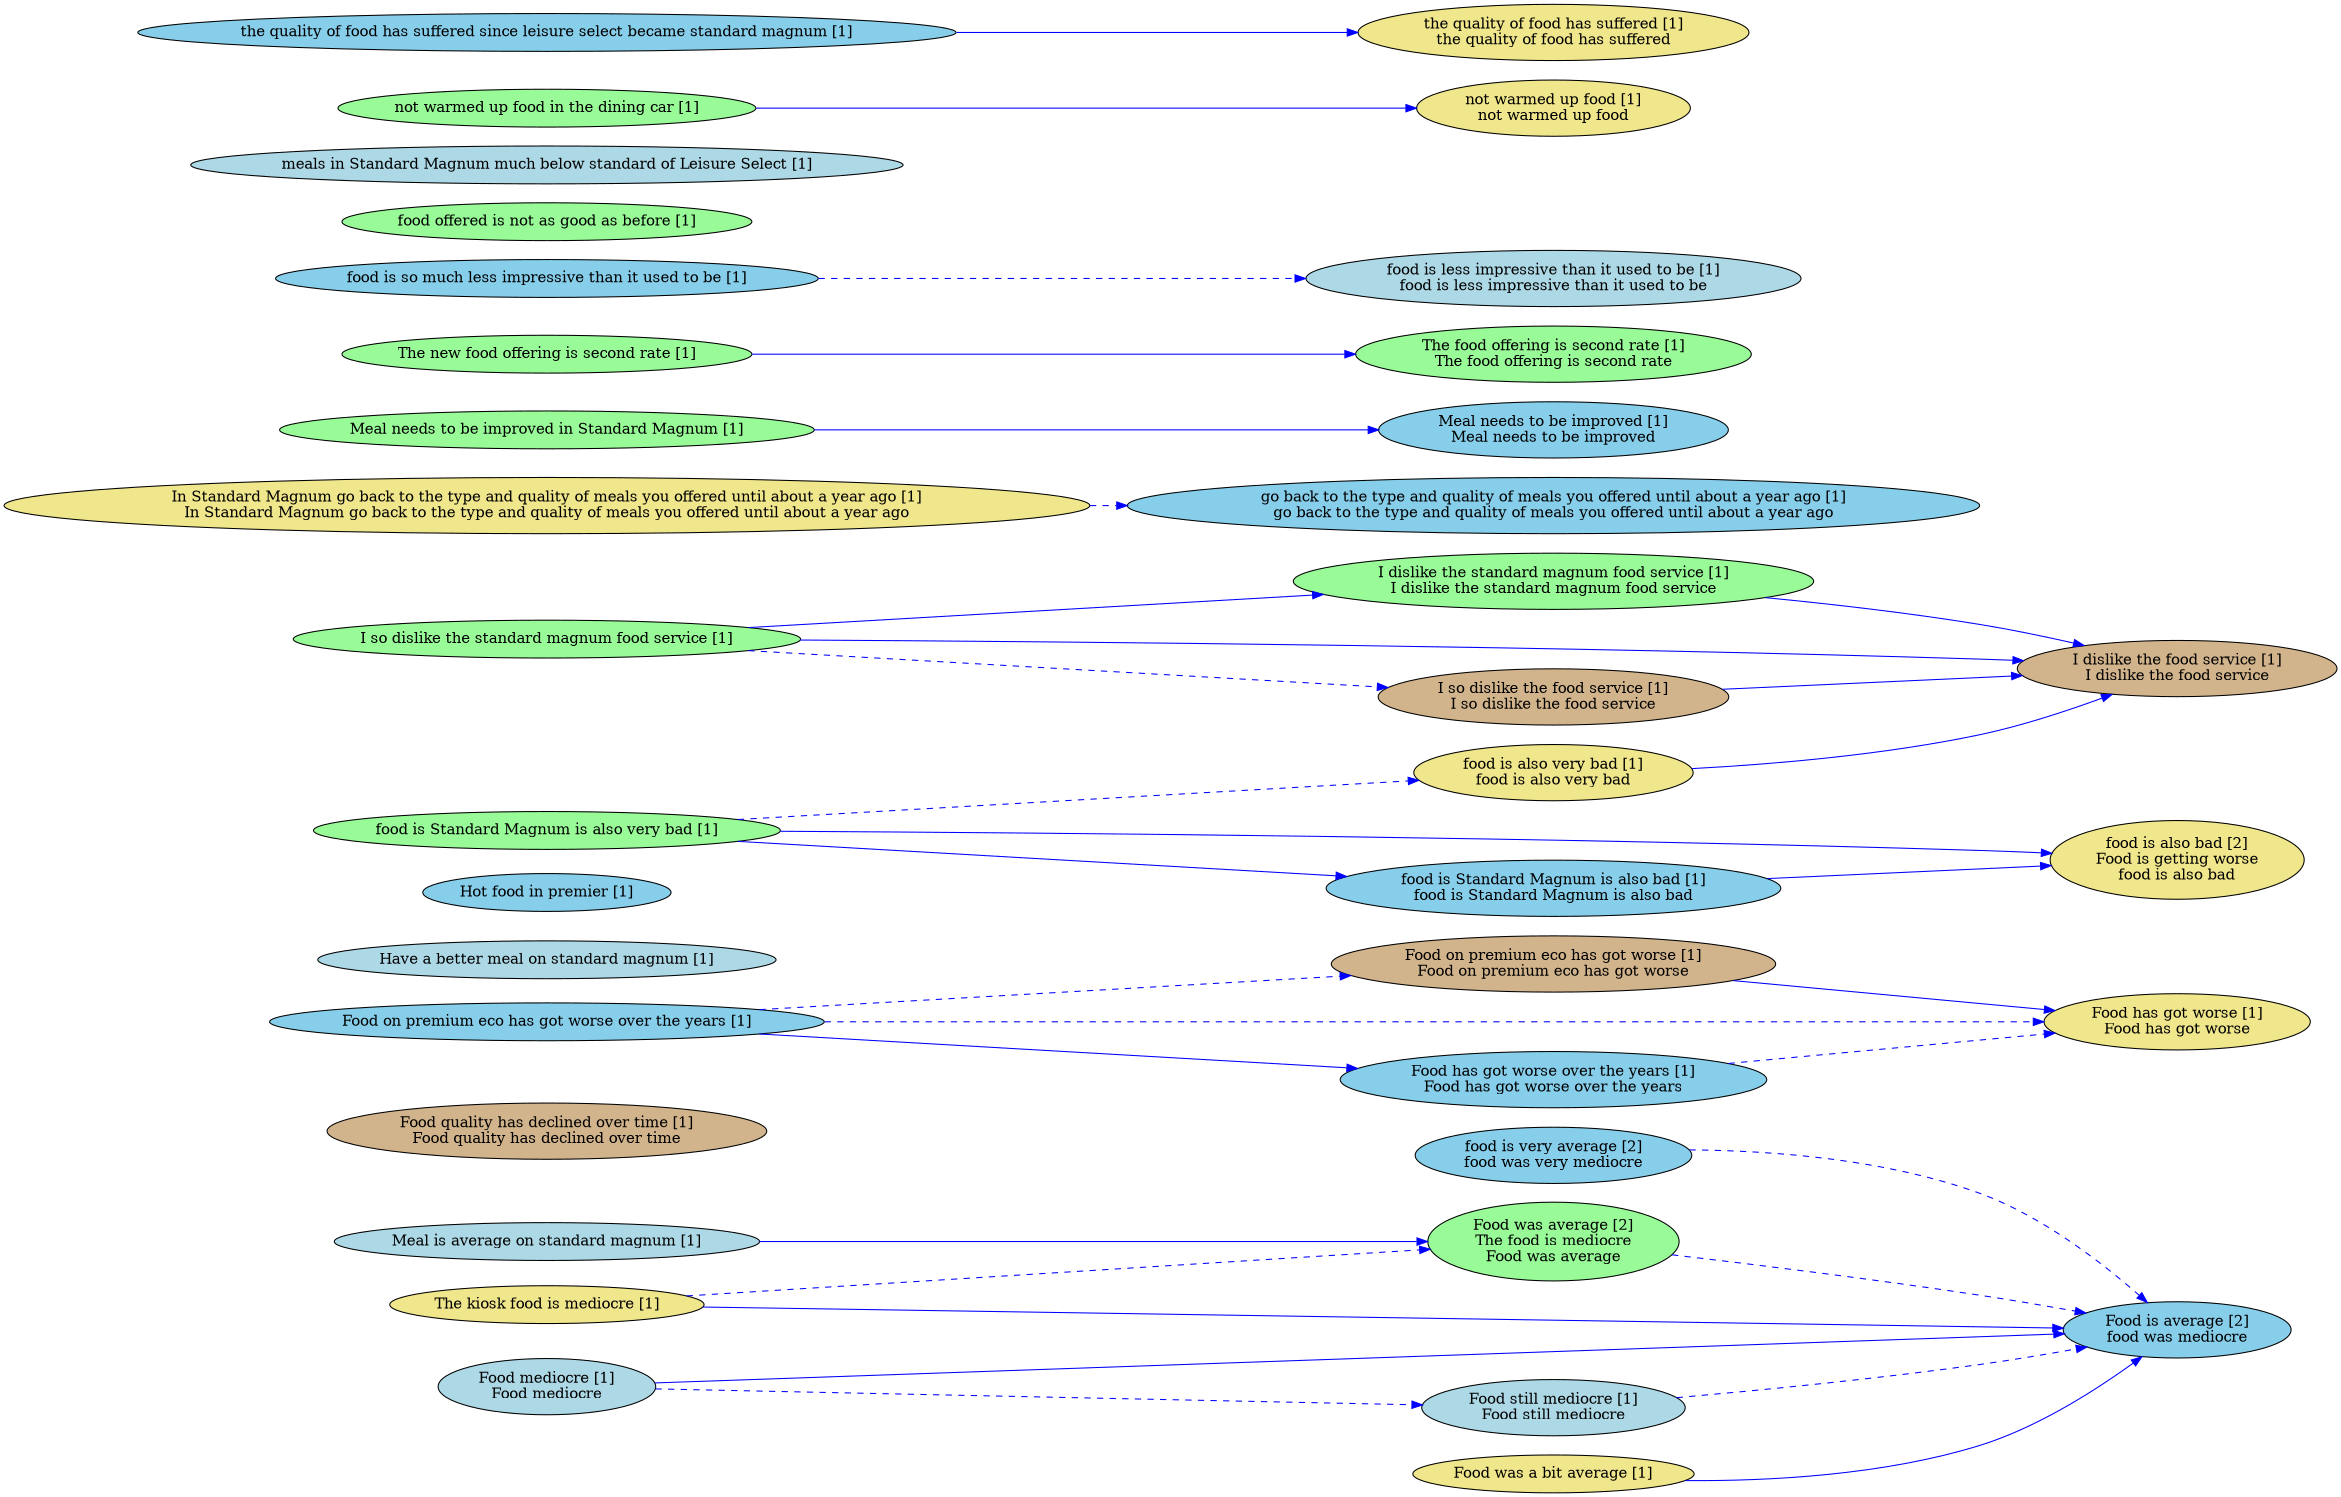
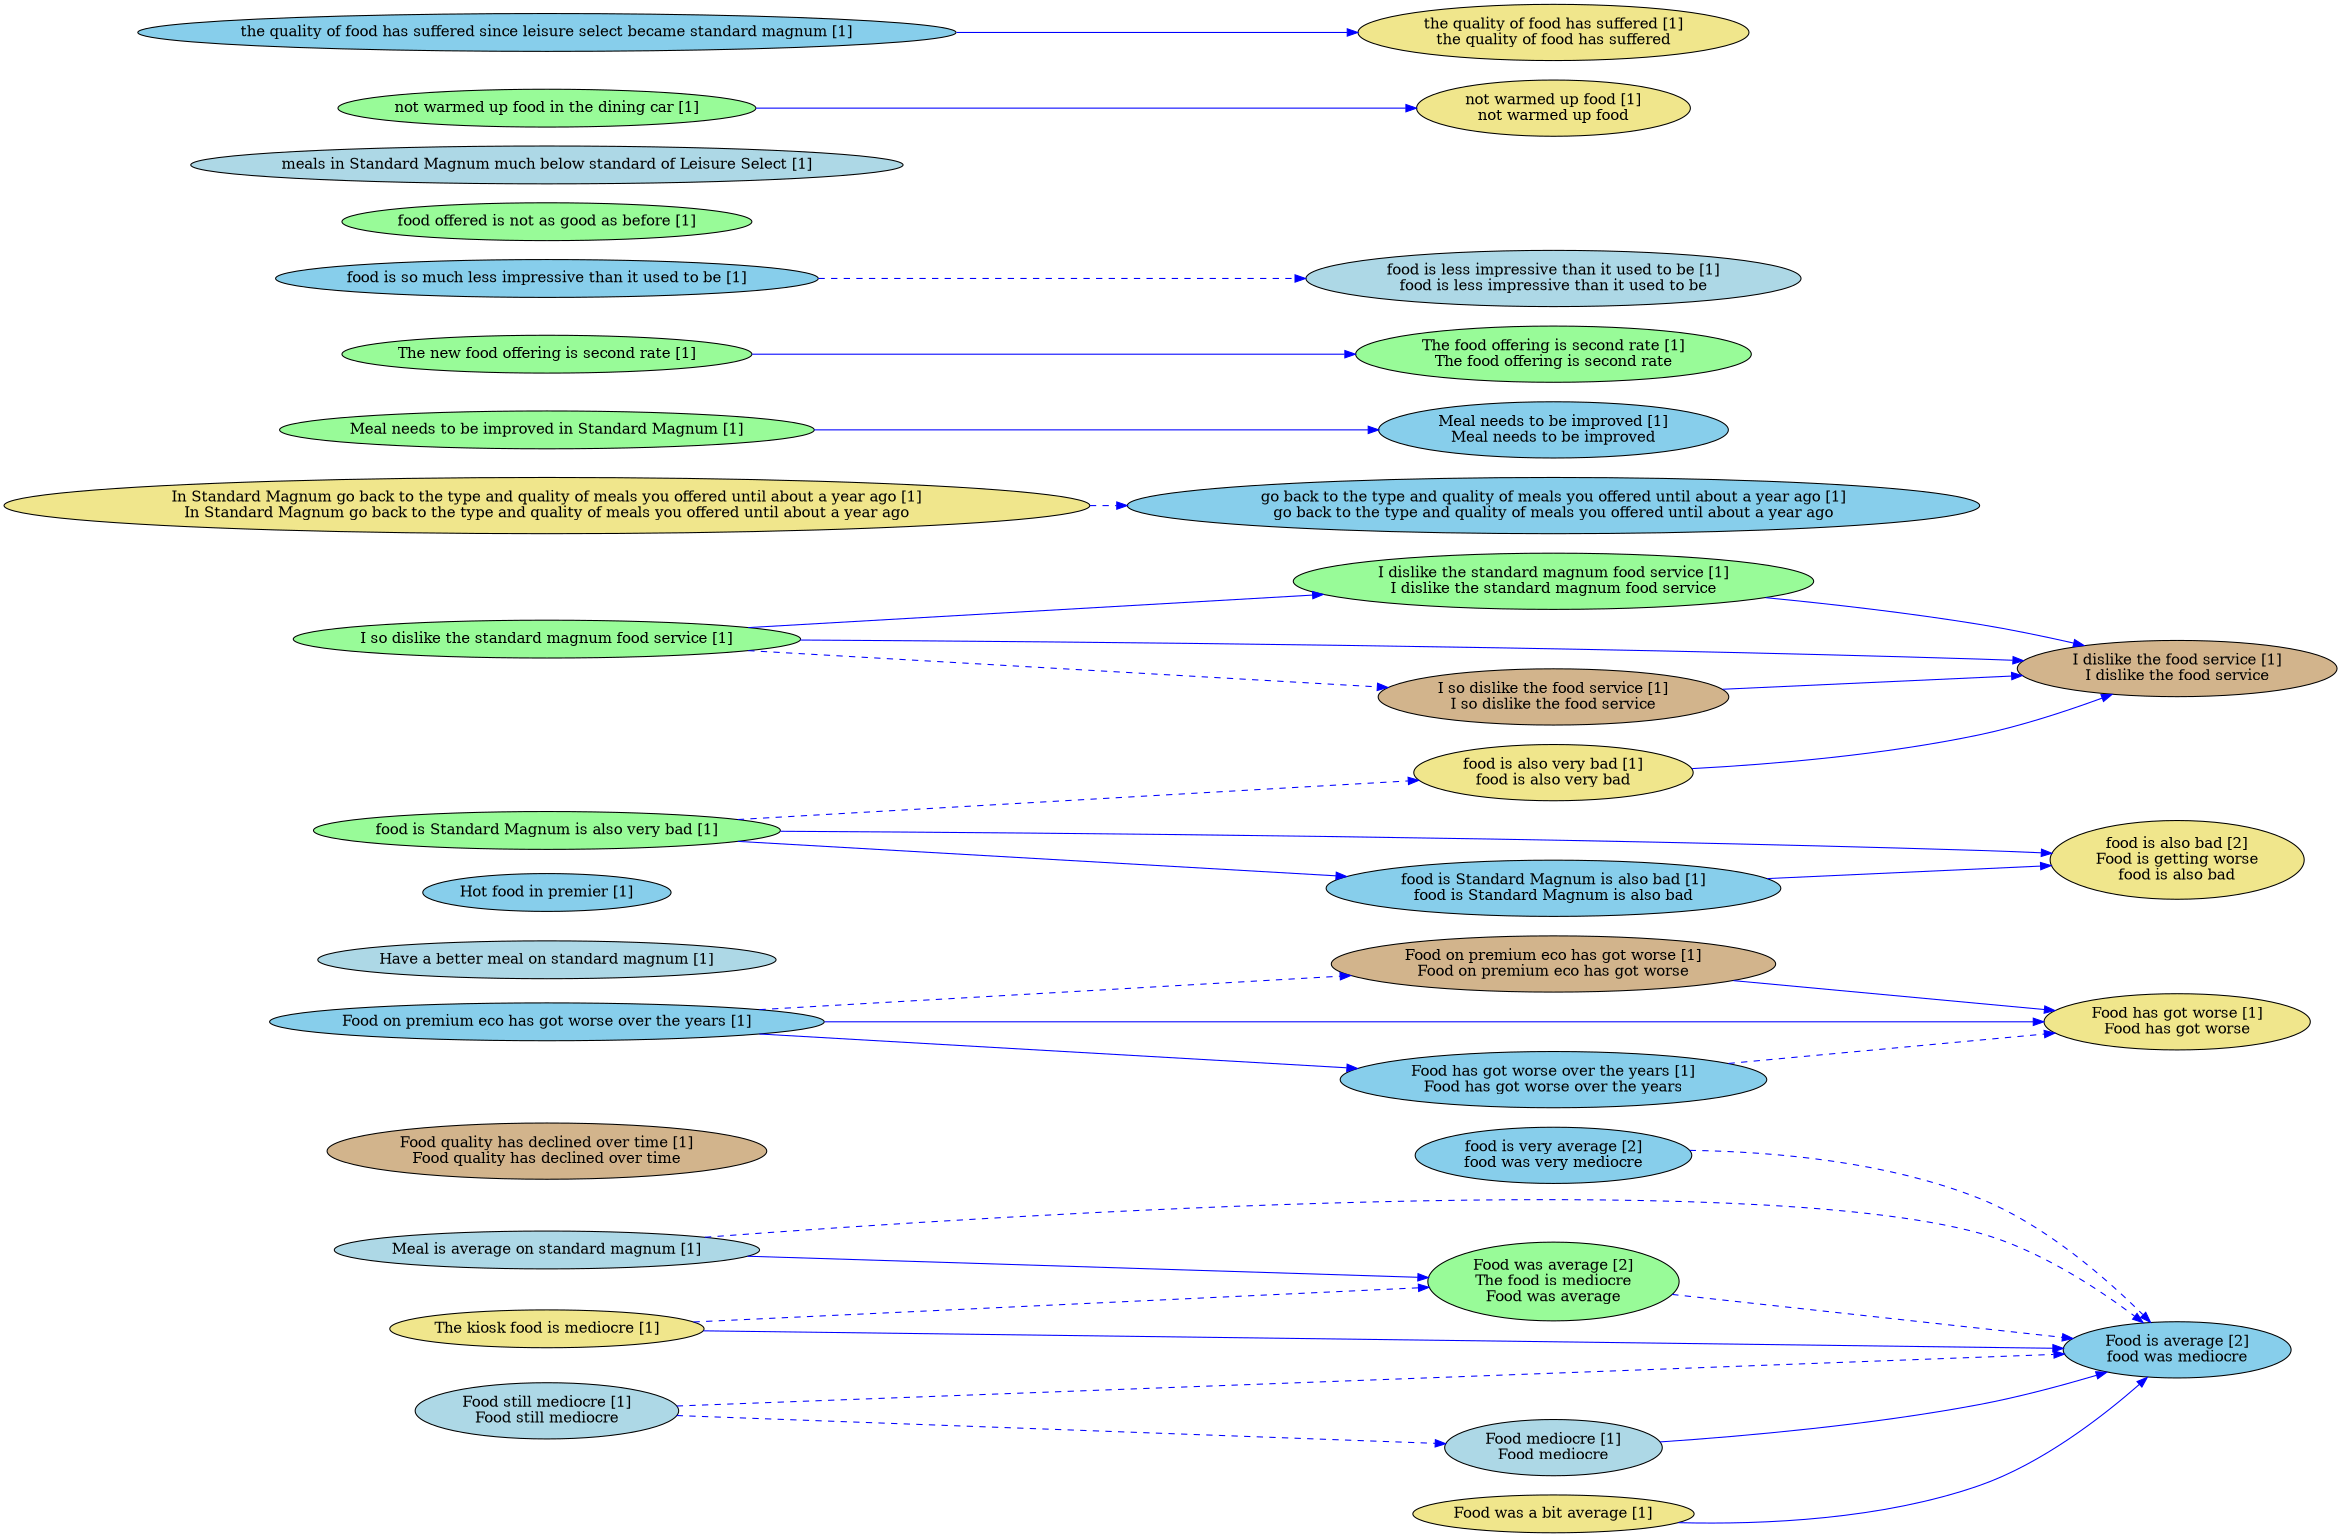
edge "Food on premium eco has got worse over the years [1]" -> "Food has got worse [1] Food has got worse": style dashed -> solid
edge "Meal is average on standard magnum [1]" -> "Food is average [2] food was mediocre": added
edge "Food mediocre [1] Food mediocre" -> "Food still mediocre [1] Food still mediocre": reversed
